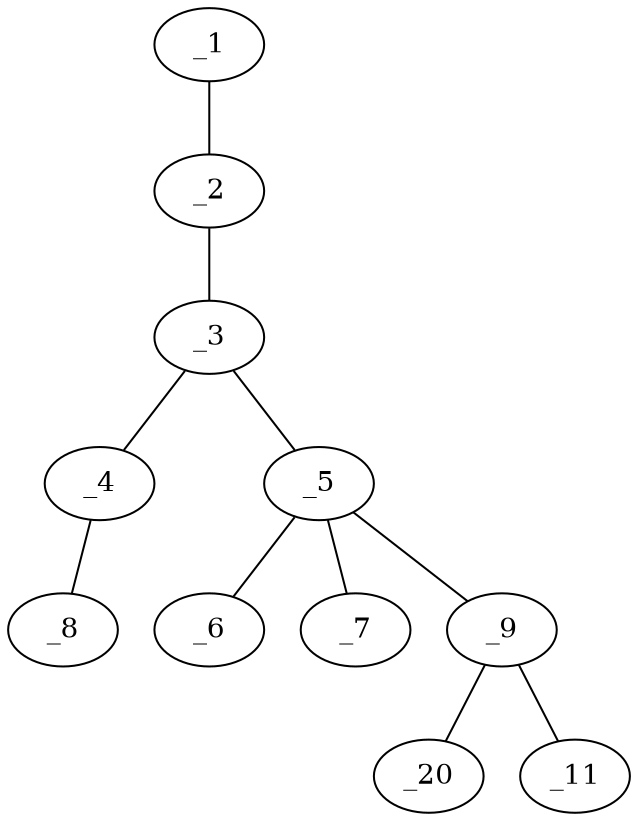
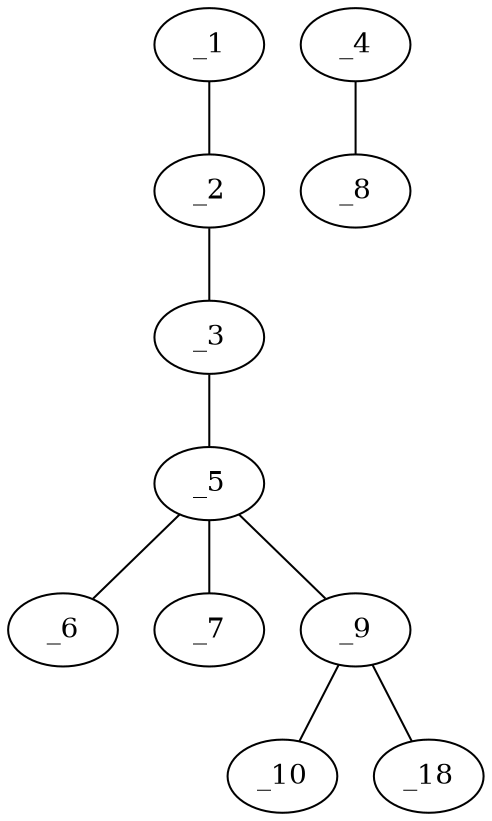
edge "_3" -- "_4": removed
node "_20": label "_20" -> "_10"
node "_11": label "_11" -> "_18"
